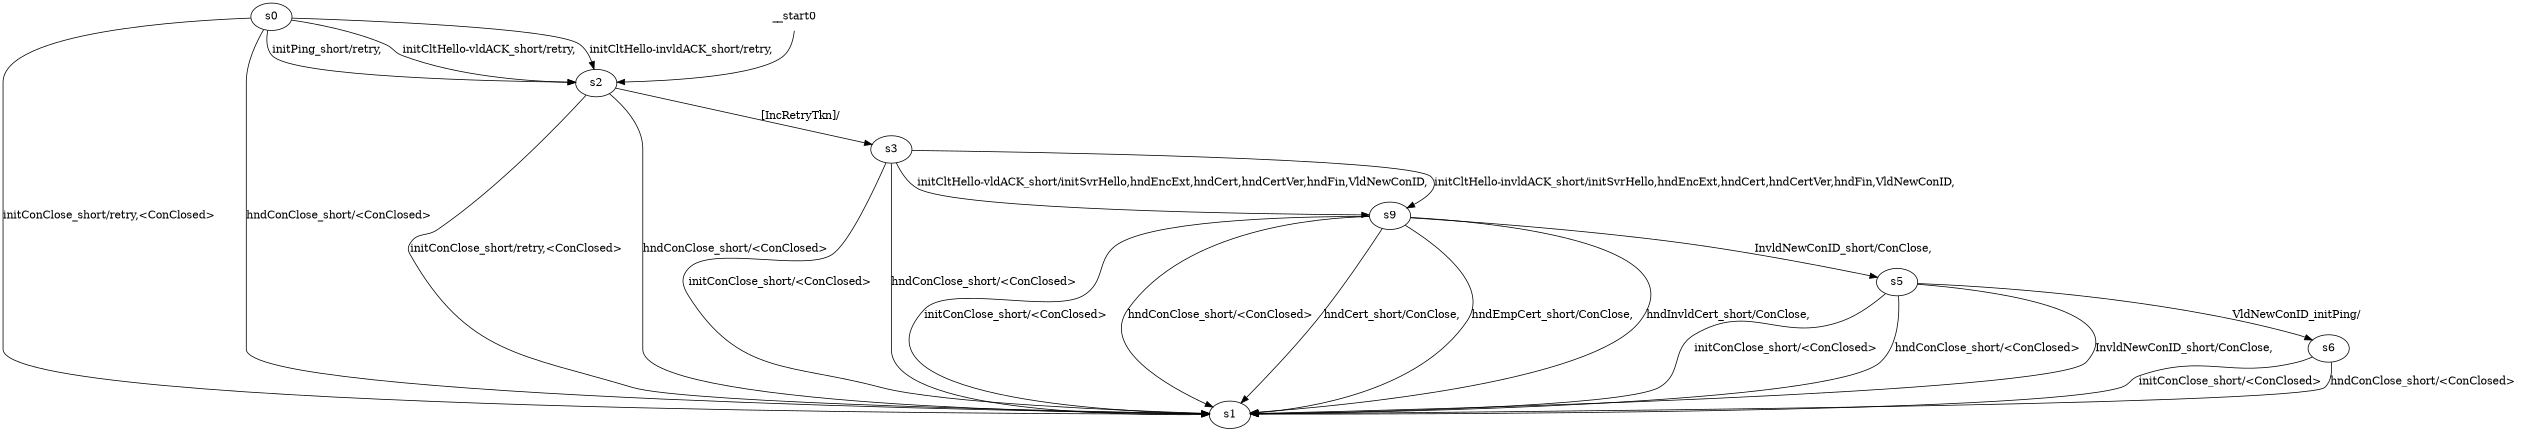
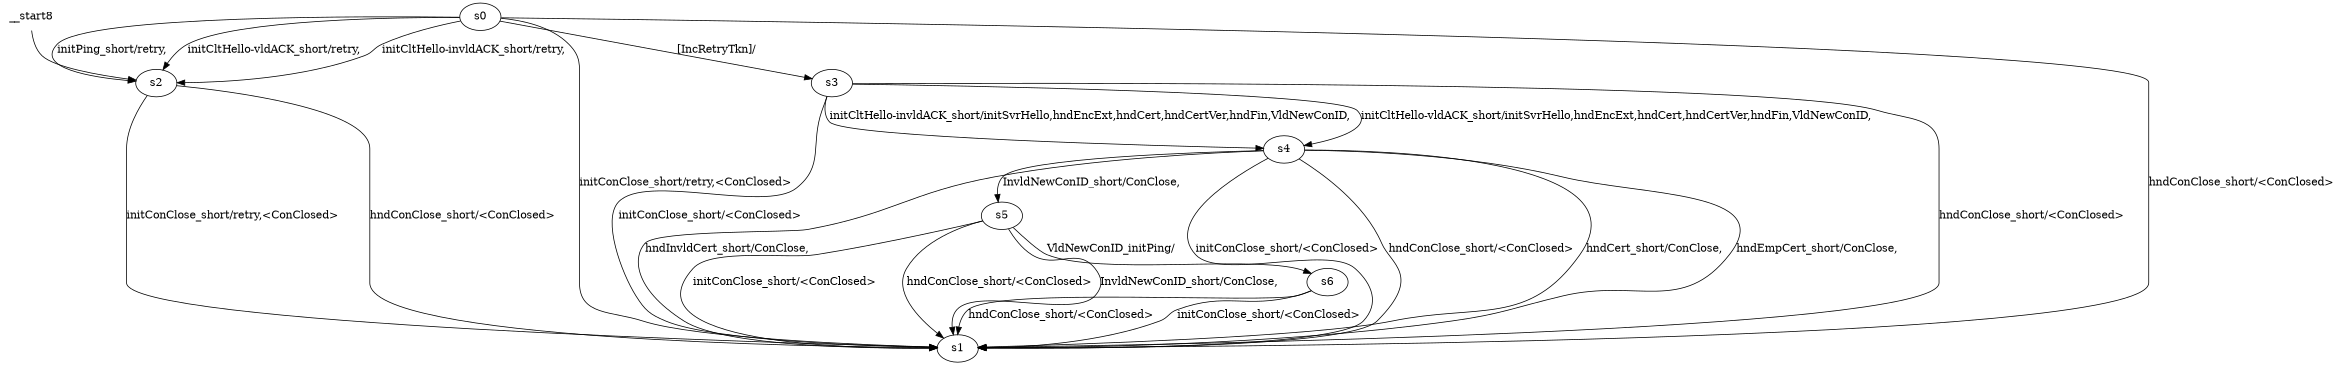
node "__start0": label "__start0" -> "__start8"
edge "s2" -> "s3": now "s0" -> "s3"
node "s9": label "s9" -> "s4"
